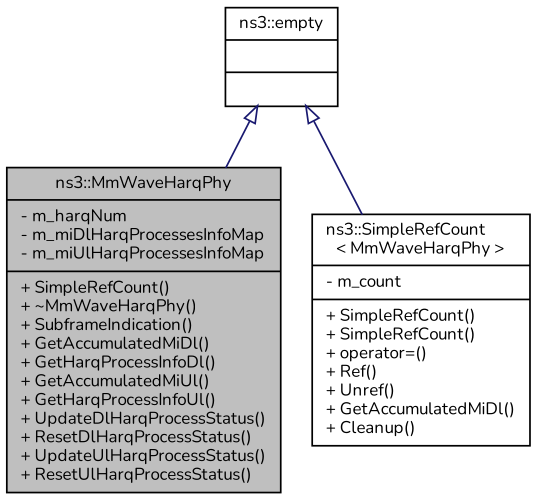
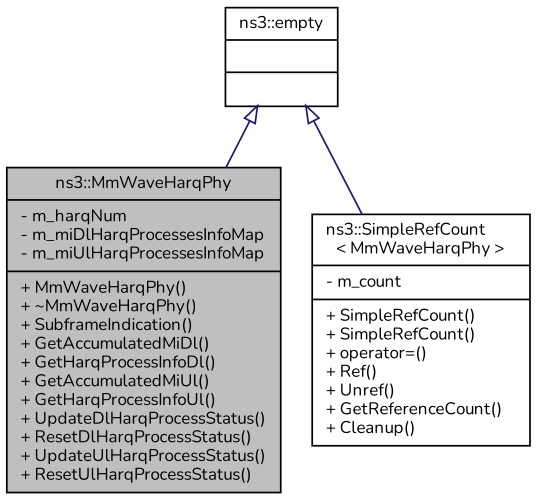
node "ns3::MmWaveHarqPhy": text "+ SimpleRefCount()" -> "+ MmWaveHarqPhy()"
node "ns3::SimpleRefCount": text "+ GetAccumulatedMiDl()" -> "+ GetReferenceCount()"
